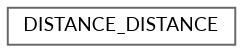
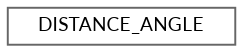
node "DISTANCE_DISTANCE": label "DISTANCE_DISTANCE" -> "DISTANCE_ANGLE"
